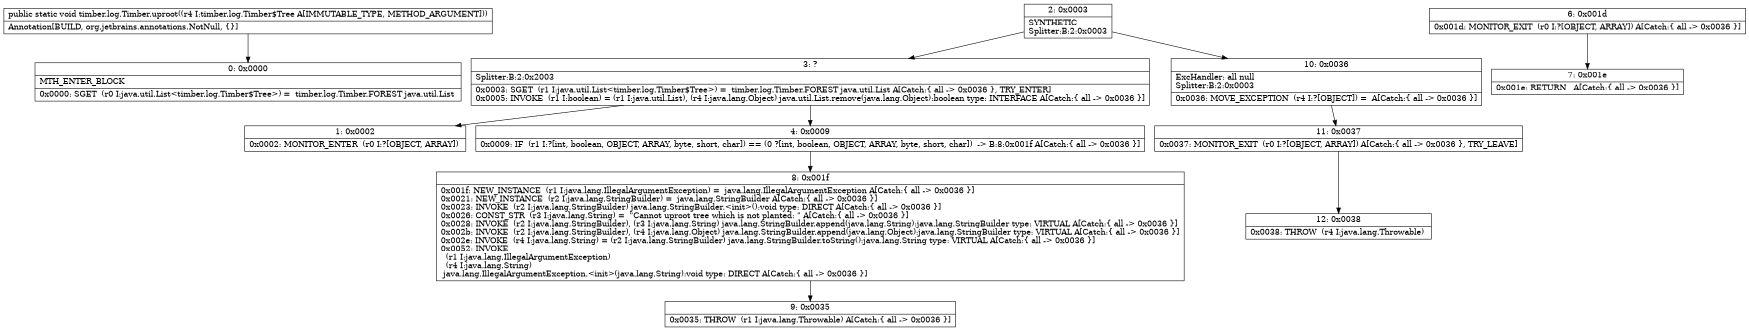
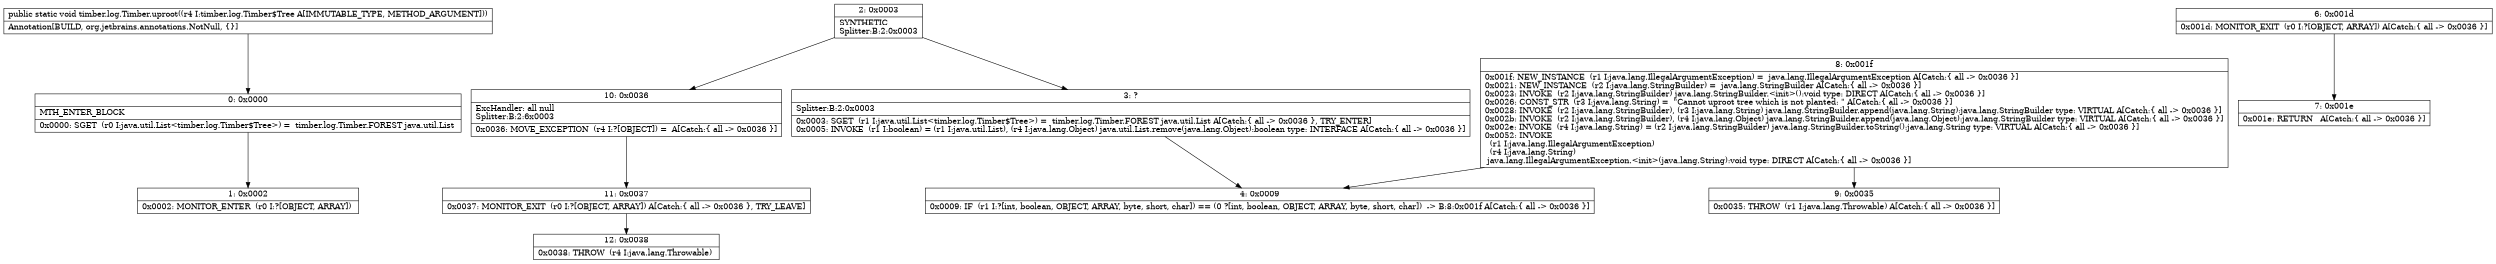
node "3: ?": text "Splitter:B:2:0x2003" -> "Splitter:B:2:0x0003"
node "10: 0x0036": text "Splitter:B:2:0x0003" -> "Splitter:B:2:6x0003"
edge "3: ?" -> "1: 0x0002": now "0: 0x0000" -> "1: 0x0002"
edge "4: 0x0009" -> "8: 0x001f": reversed
